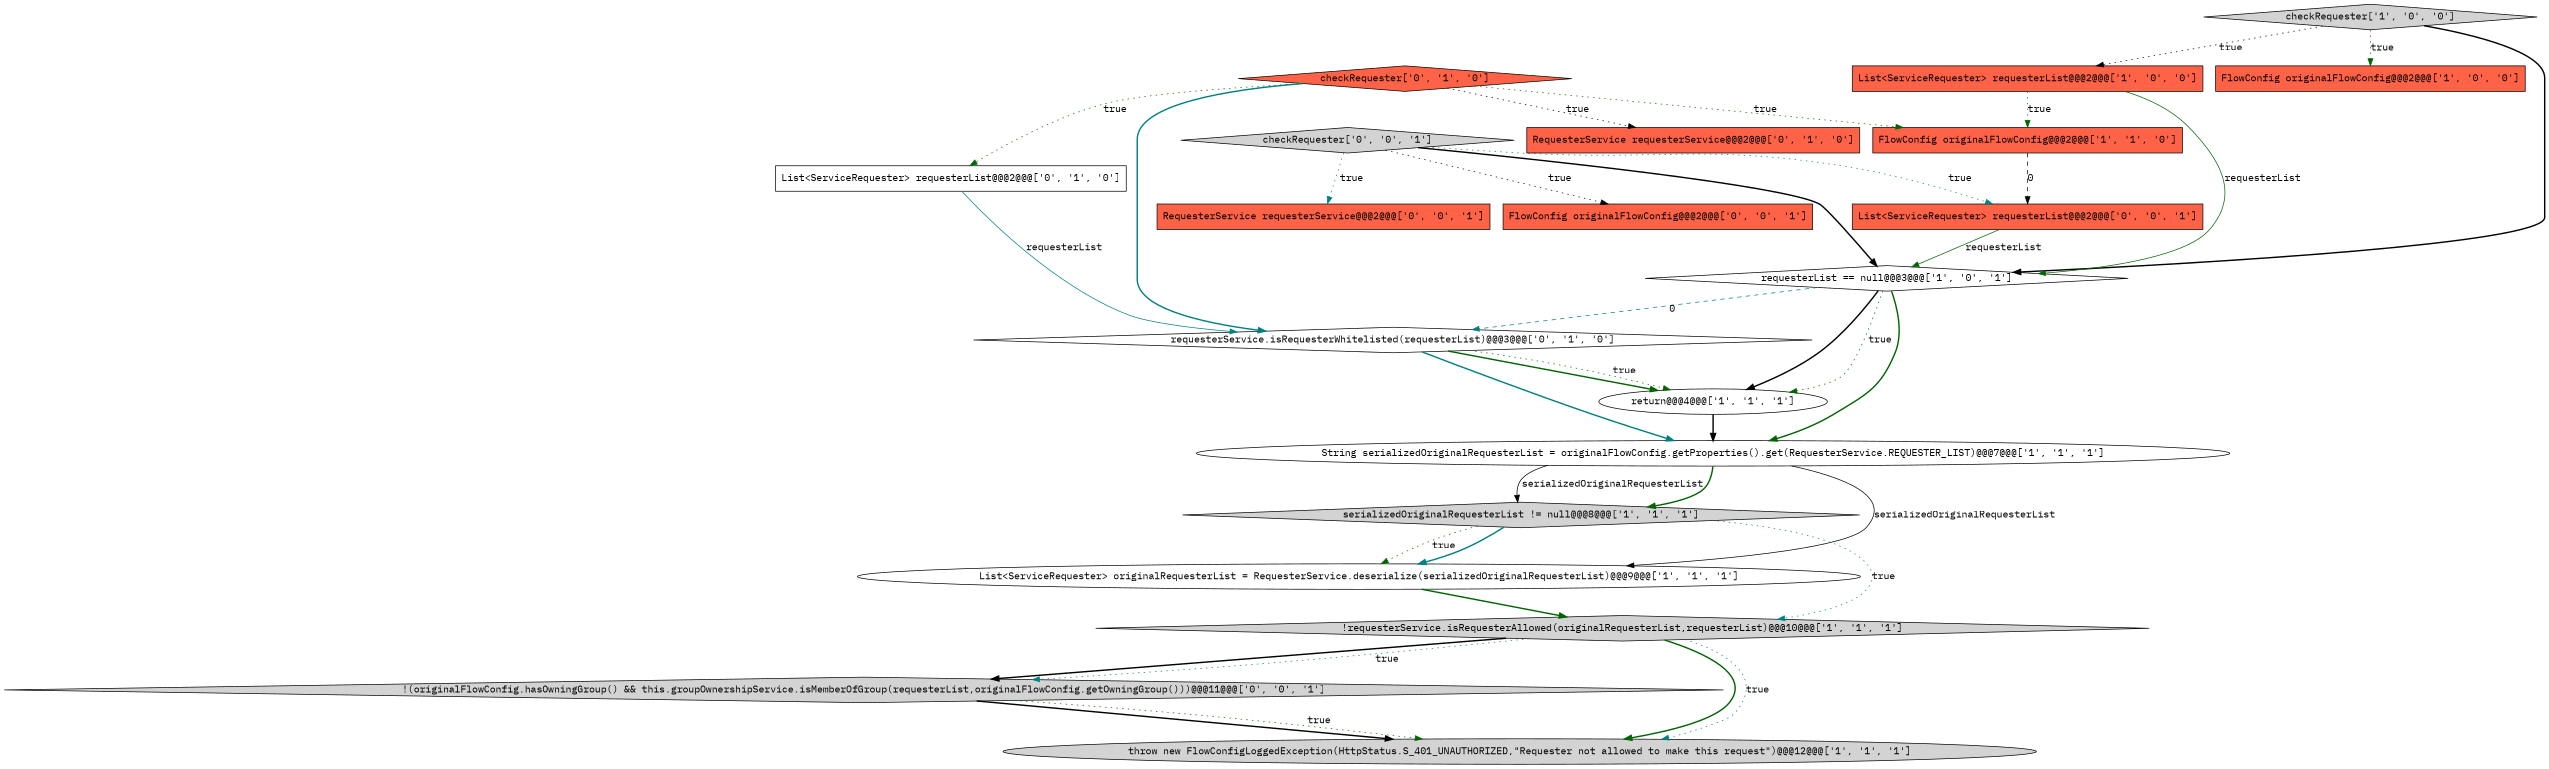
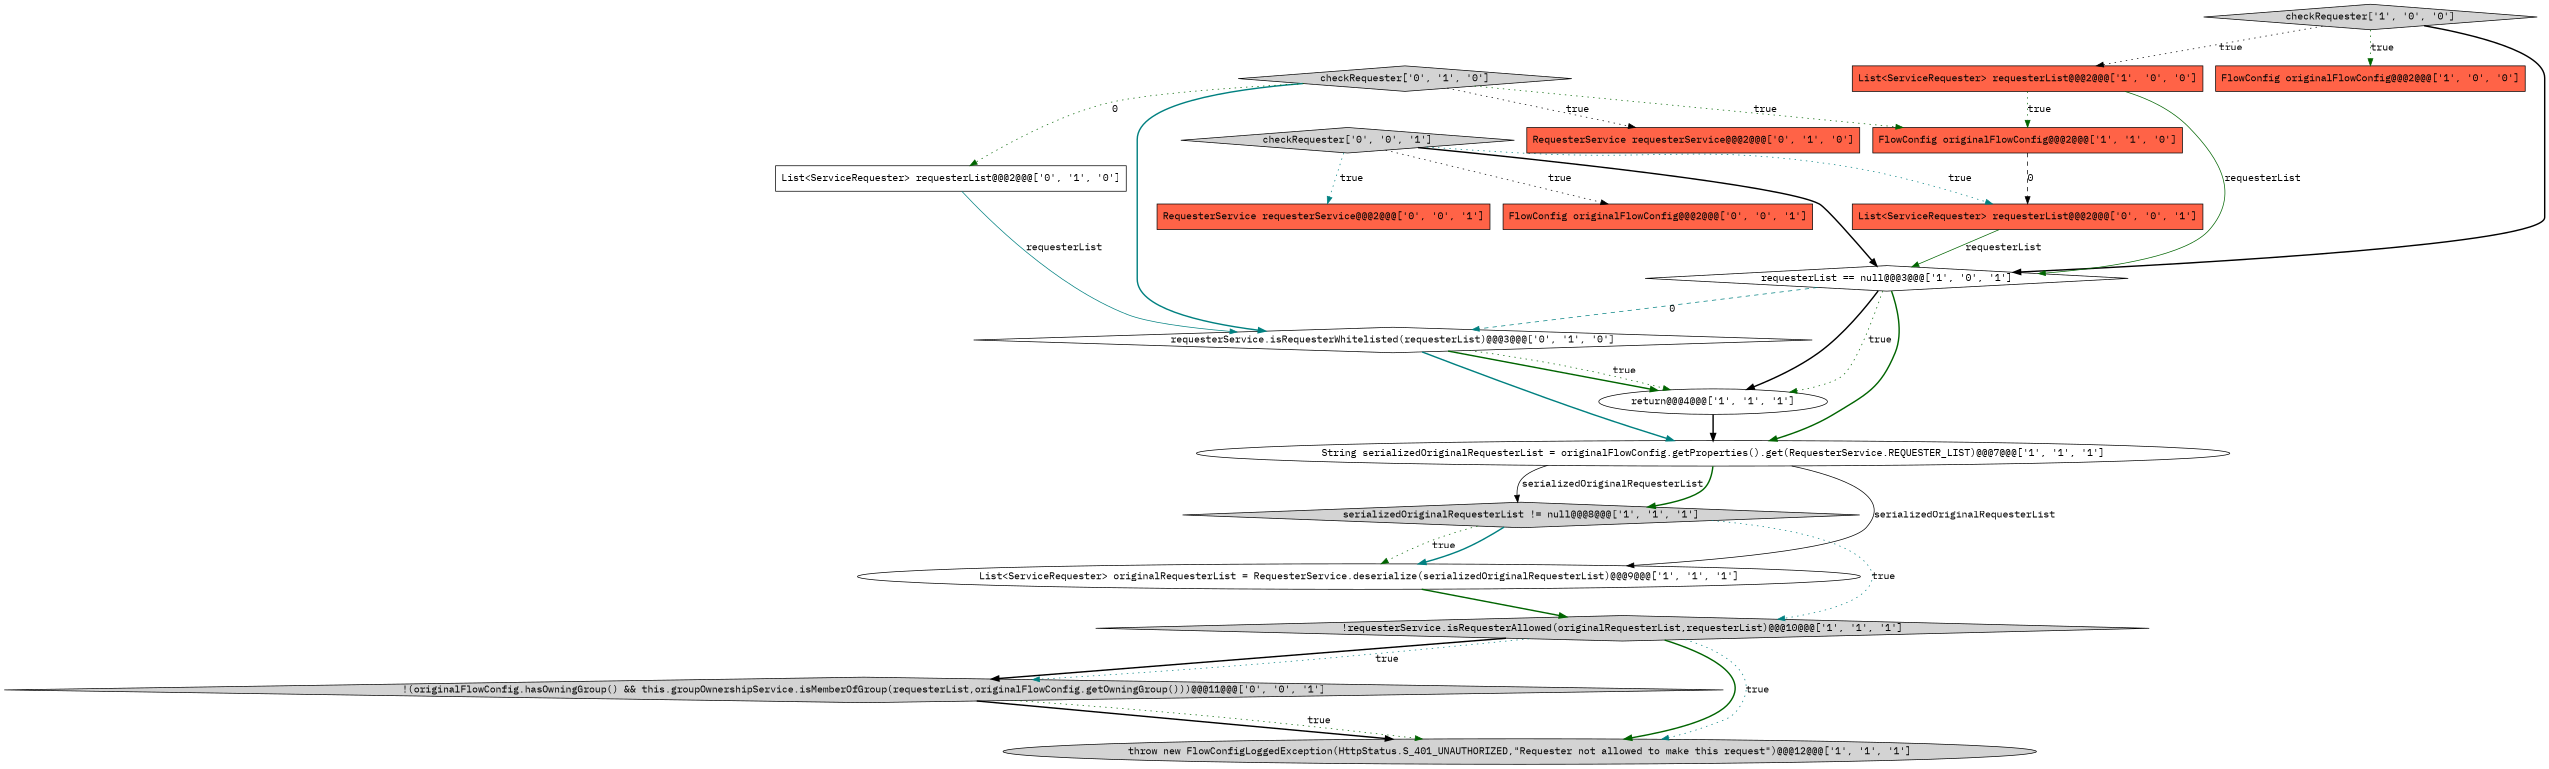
node "checkRequester['0', '1', '0']": fillcolor tomato -> lightgray
edge "checkRequester['0', '1', '0']" -> "List<ServiceRequester> requesterList@@@2@@@['0', '1', '0']": label "true" -> "0"
